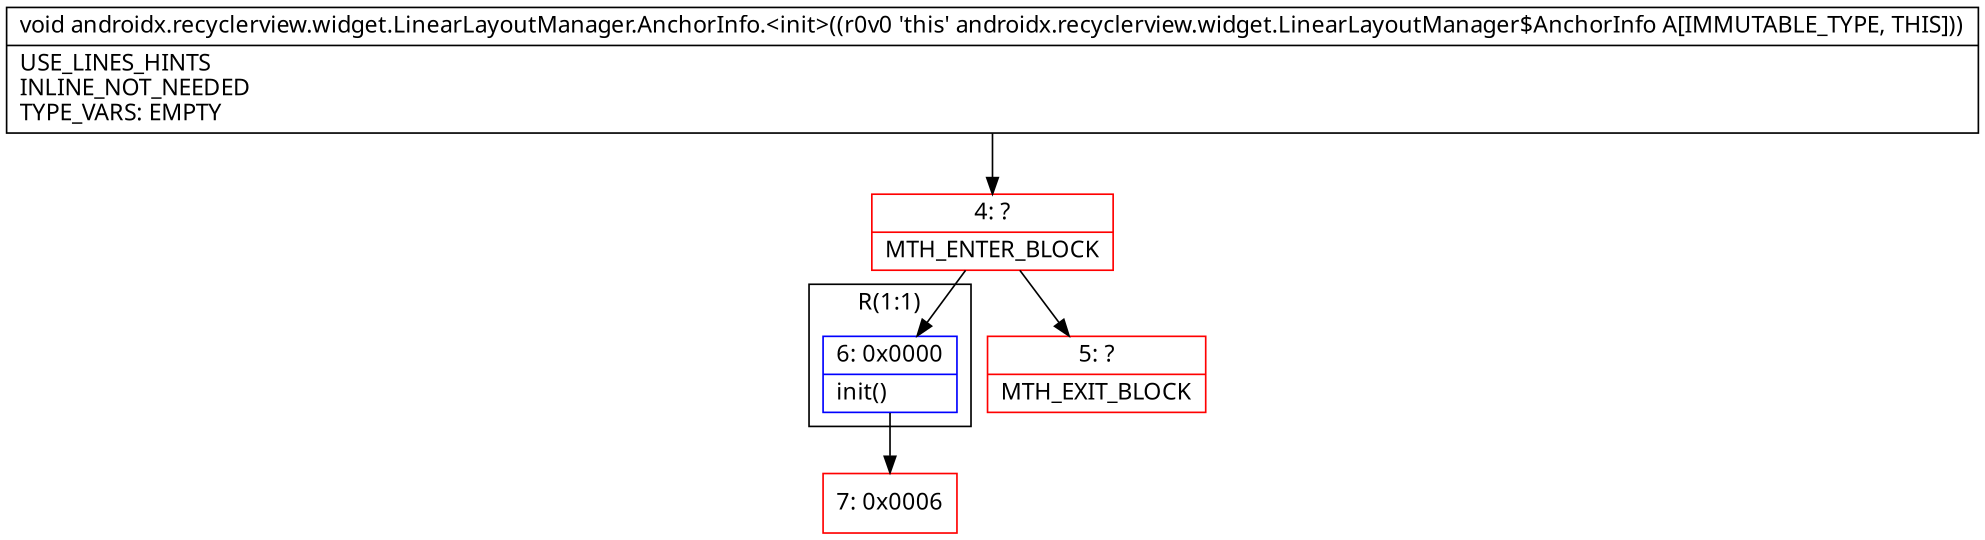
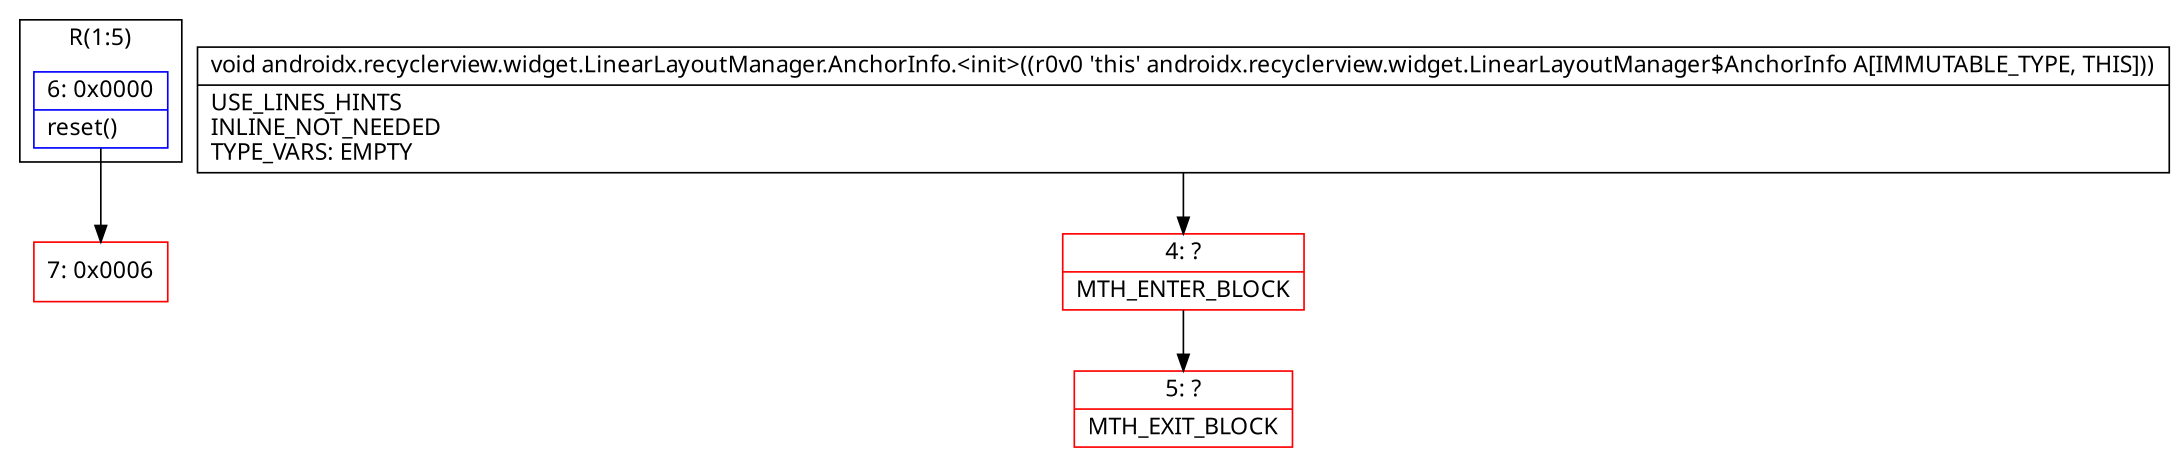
edge "4: ?" -> "6: 0x0000": removed
cluster "R(1:1)": label "R(1:1)" -> "R(1:5)"
node "6: 0x0000": text "init()" -> "reset()"
